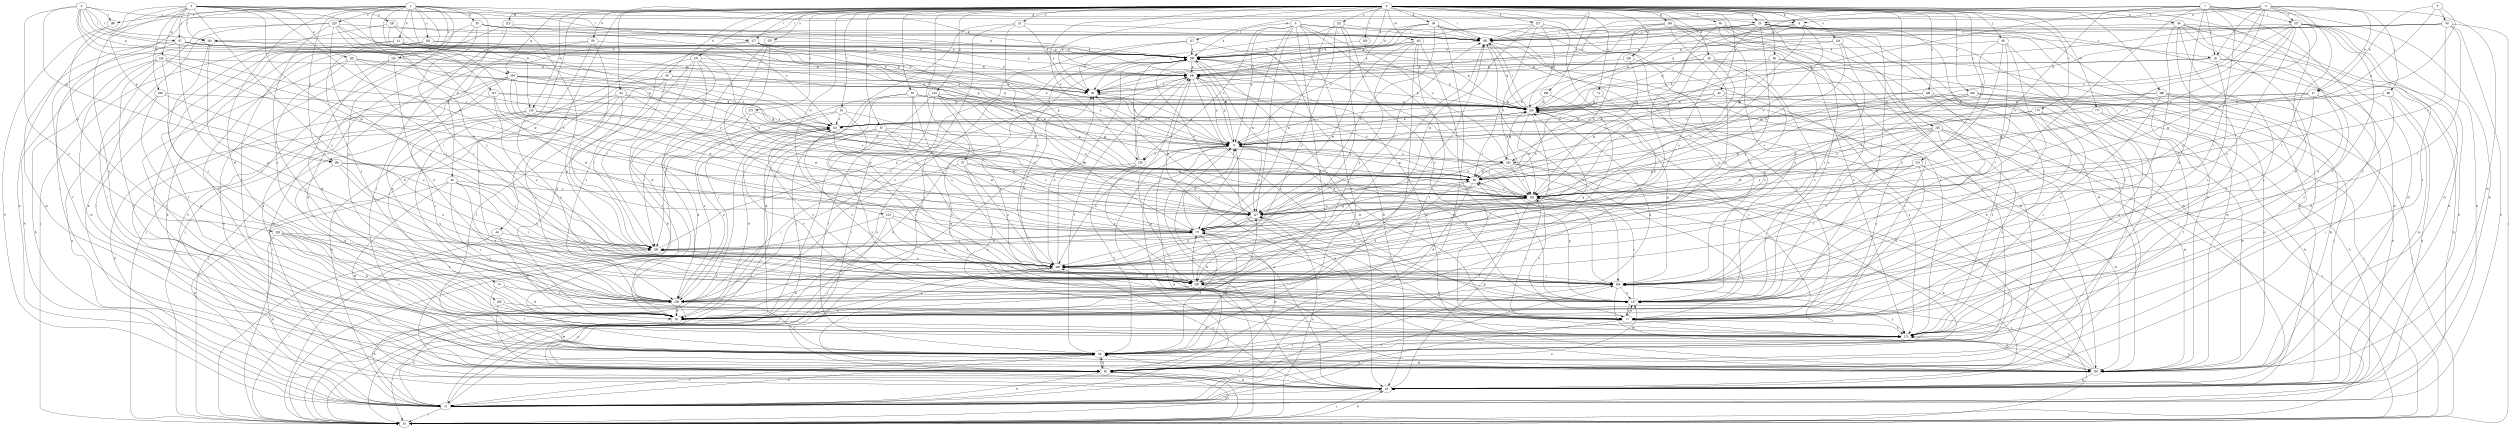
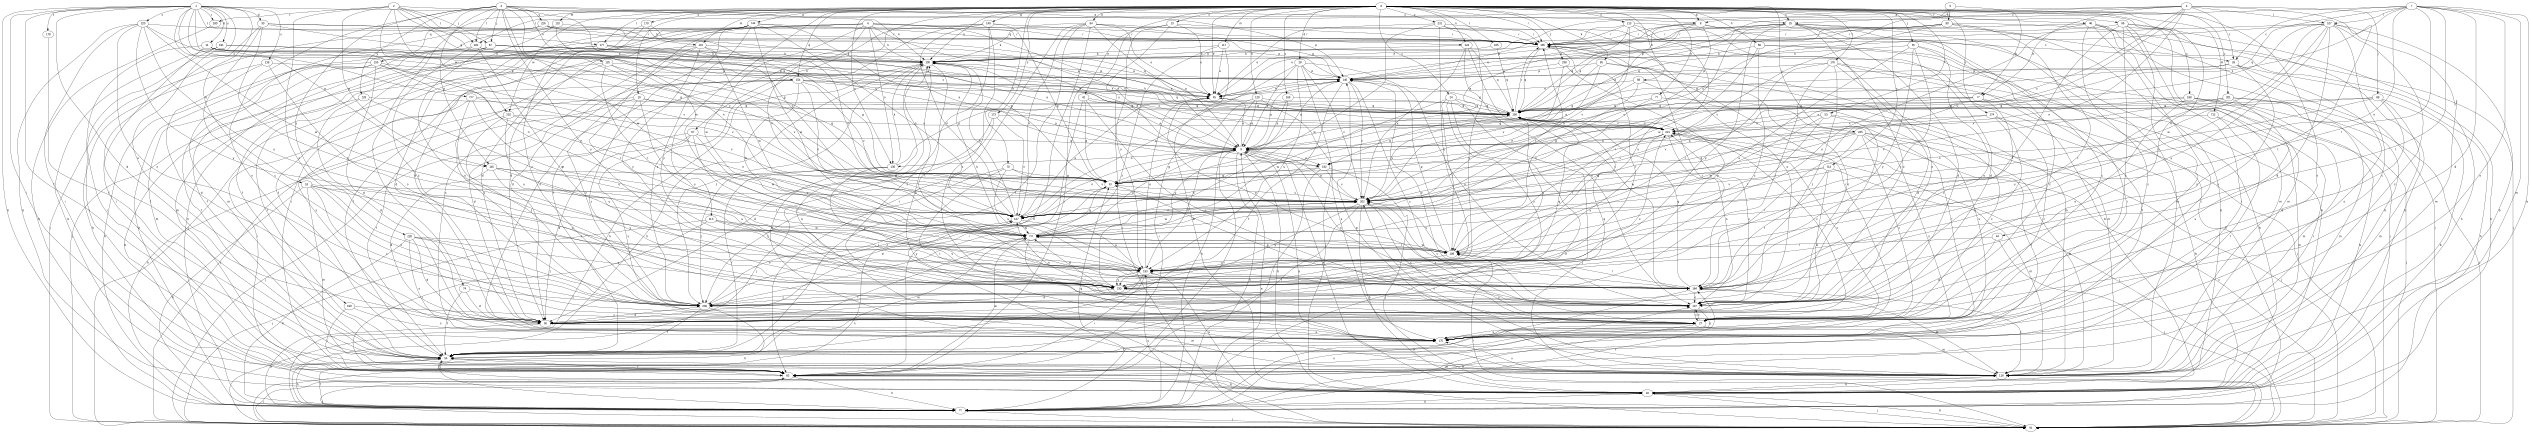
node "178": added
edge "170" -> "100": now "170" -> "115"
edge "177" -> "146": now "94" -> "146"
edge "144" -> "156": now "144" -> "124"
edge "88" -> "221": added, label "x"
edge "221" -> "91": added, label "j"
edge "226" -> "118": added, label "m"
